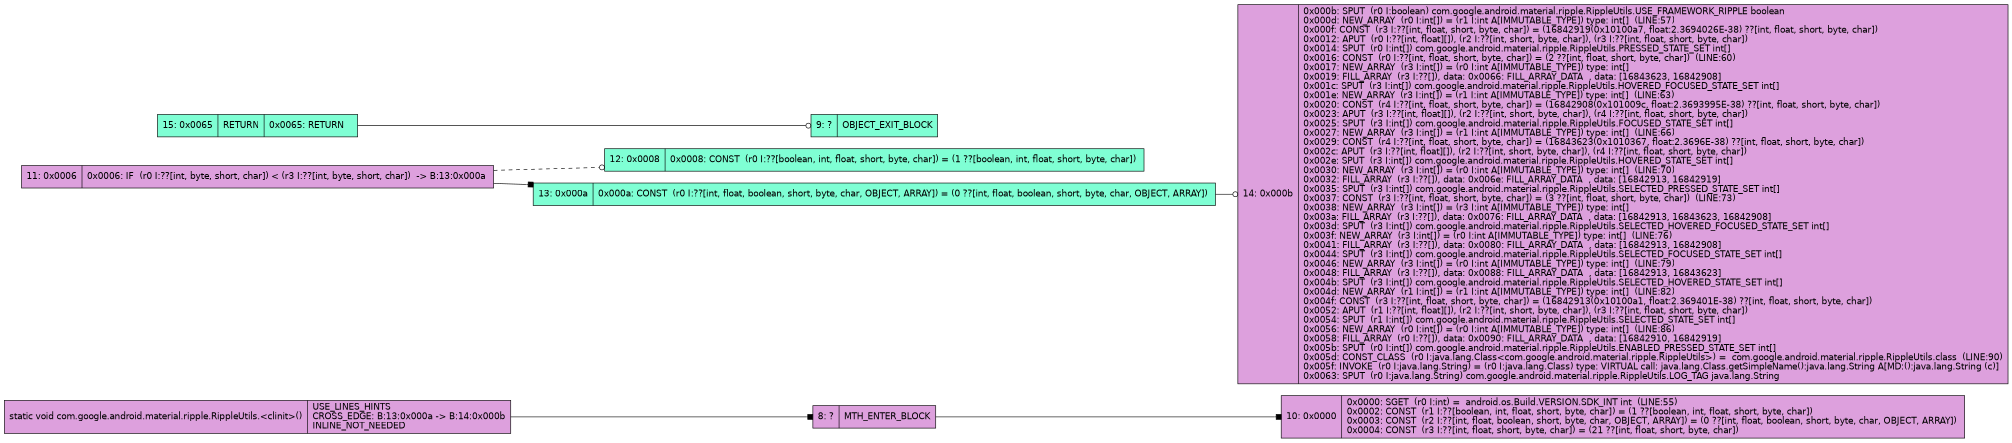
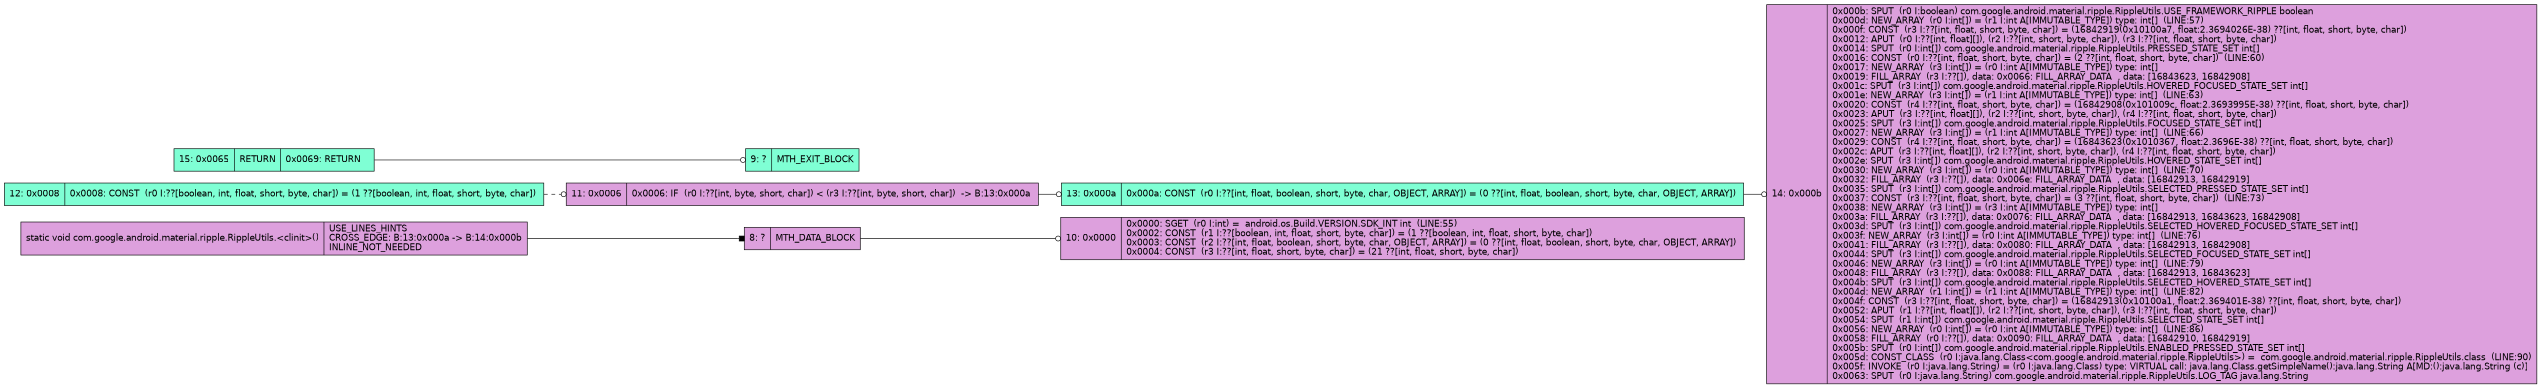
node "15: 0x0065": text "0x0065: RETURN" -> "0x0069: RETURN"
node "9: ?": text "OBJECT_EXIT_BLOCK" -> "MTH_EXIT_BLOCK"
edge "11: 0x0006" -> "12: 0x0008": reversed
edge "11: 0x0006" -> "13: 0x000a": arrowhead box -> odot
node "8: ?": text "MTH_ENTER_BLOCK" -> "MTH_DATA_BLOCK"
edge "8: ?" -> "10: 0x0000": arrowhead box -> odot
